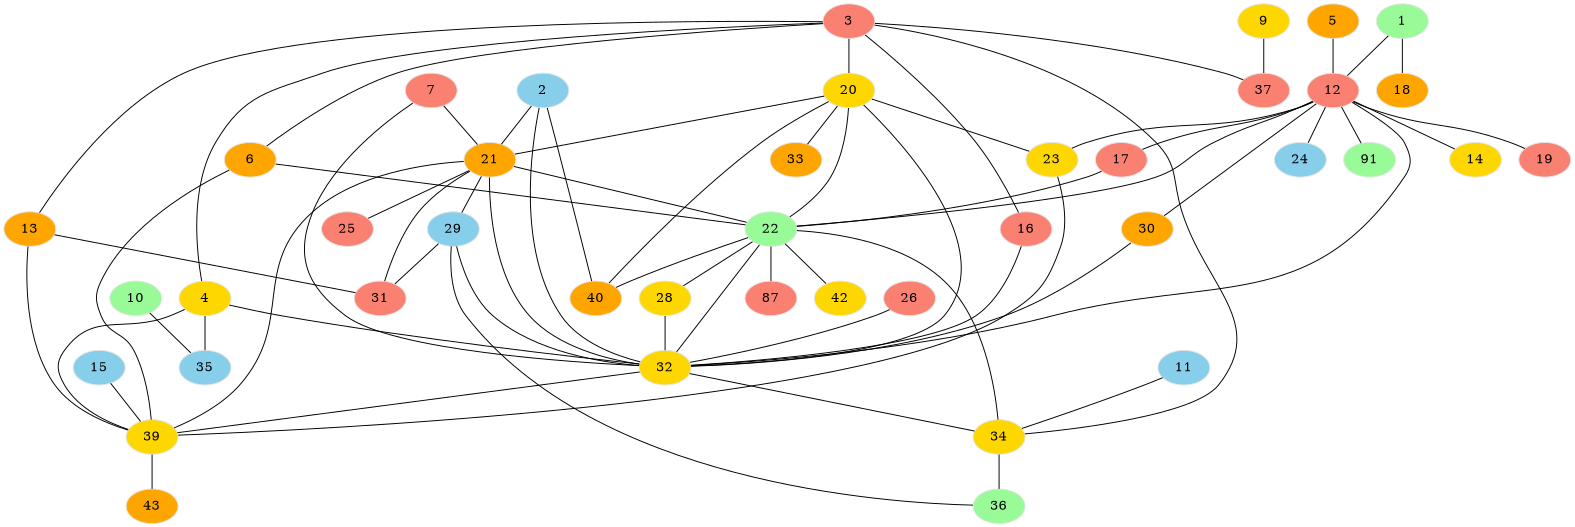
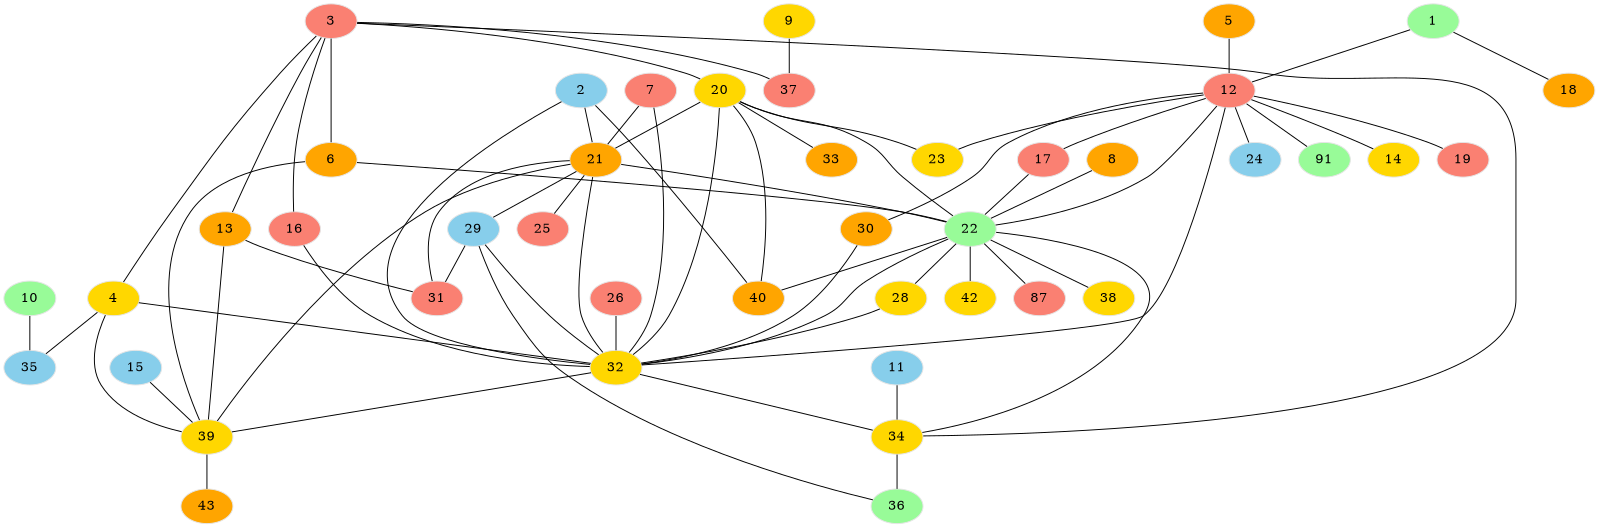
node "8": added
node "38": added
edge "23" -- "39": removed
